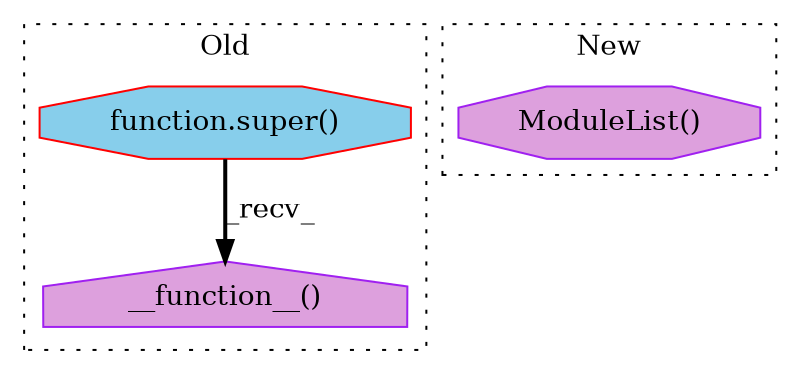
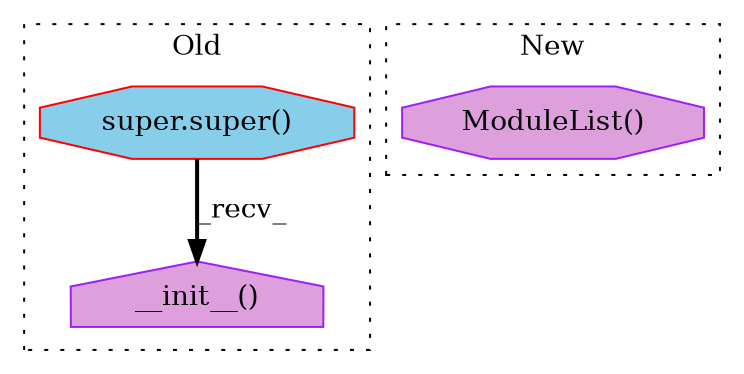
node "function.super()": label "function.super()" -> "super.super()"
node "__function__()": label "__function__()" -> "__init__()"
